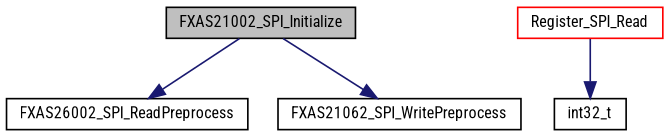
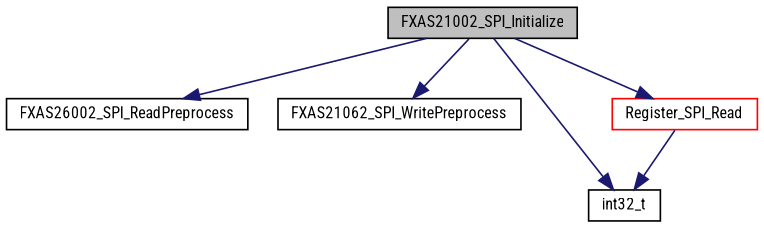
edge "FXAS21002_SPI_Initialize" -> "Register_SPI_Read": added
edge "FXAS21002_SPI_Initialize" -> "int32_t": added
